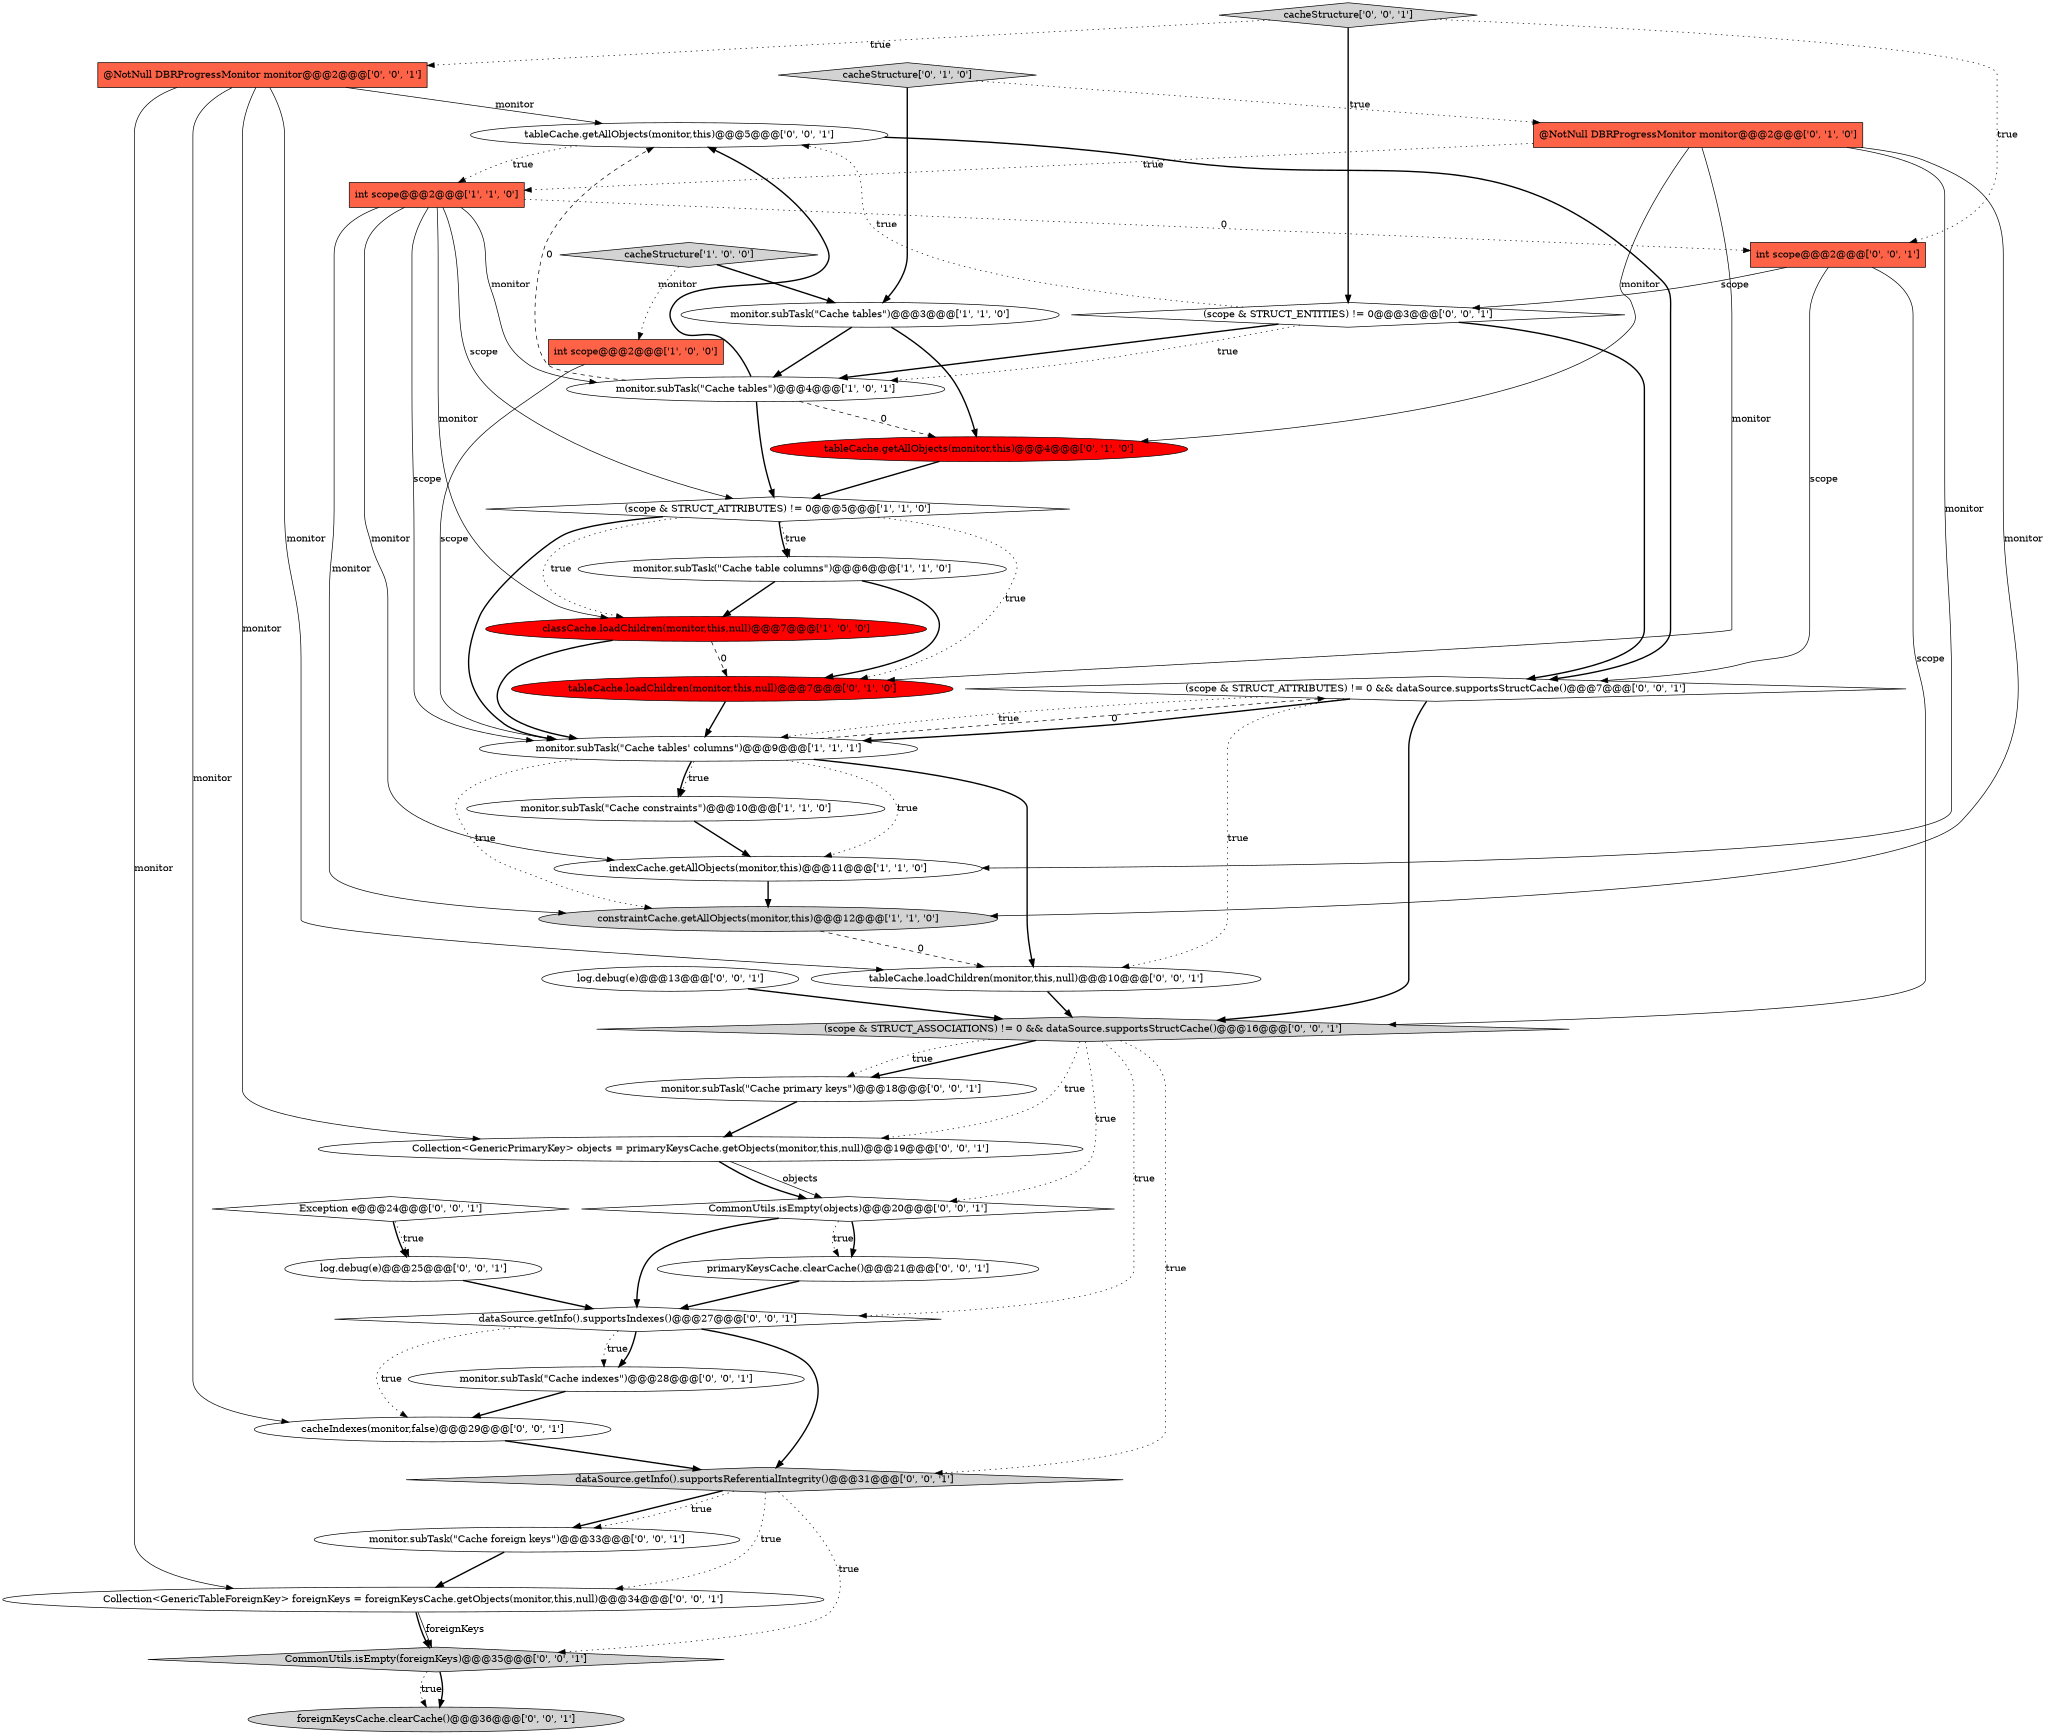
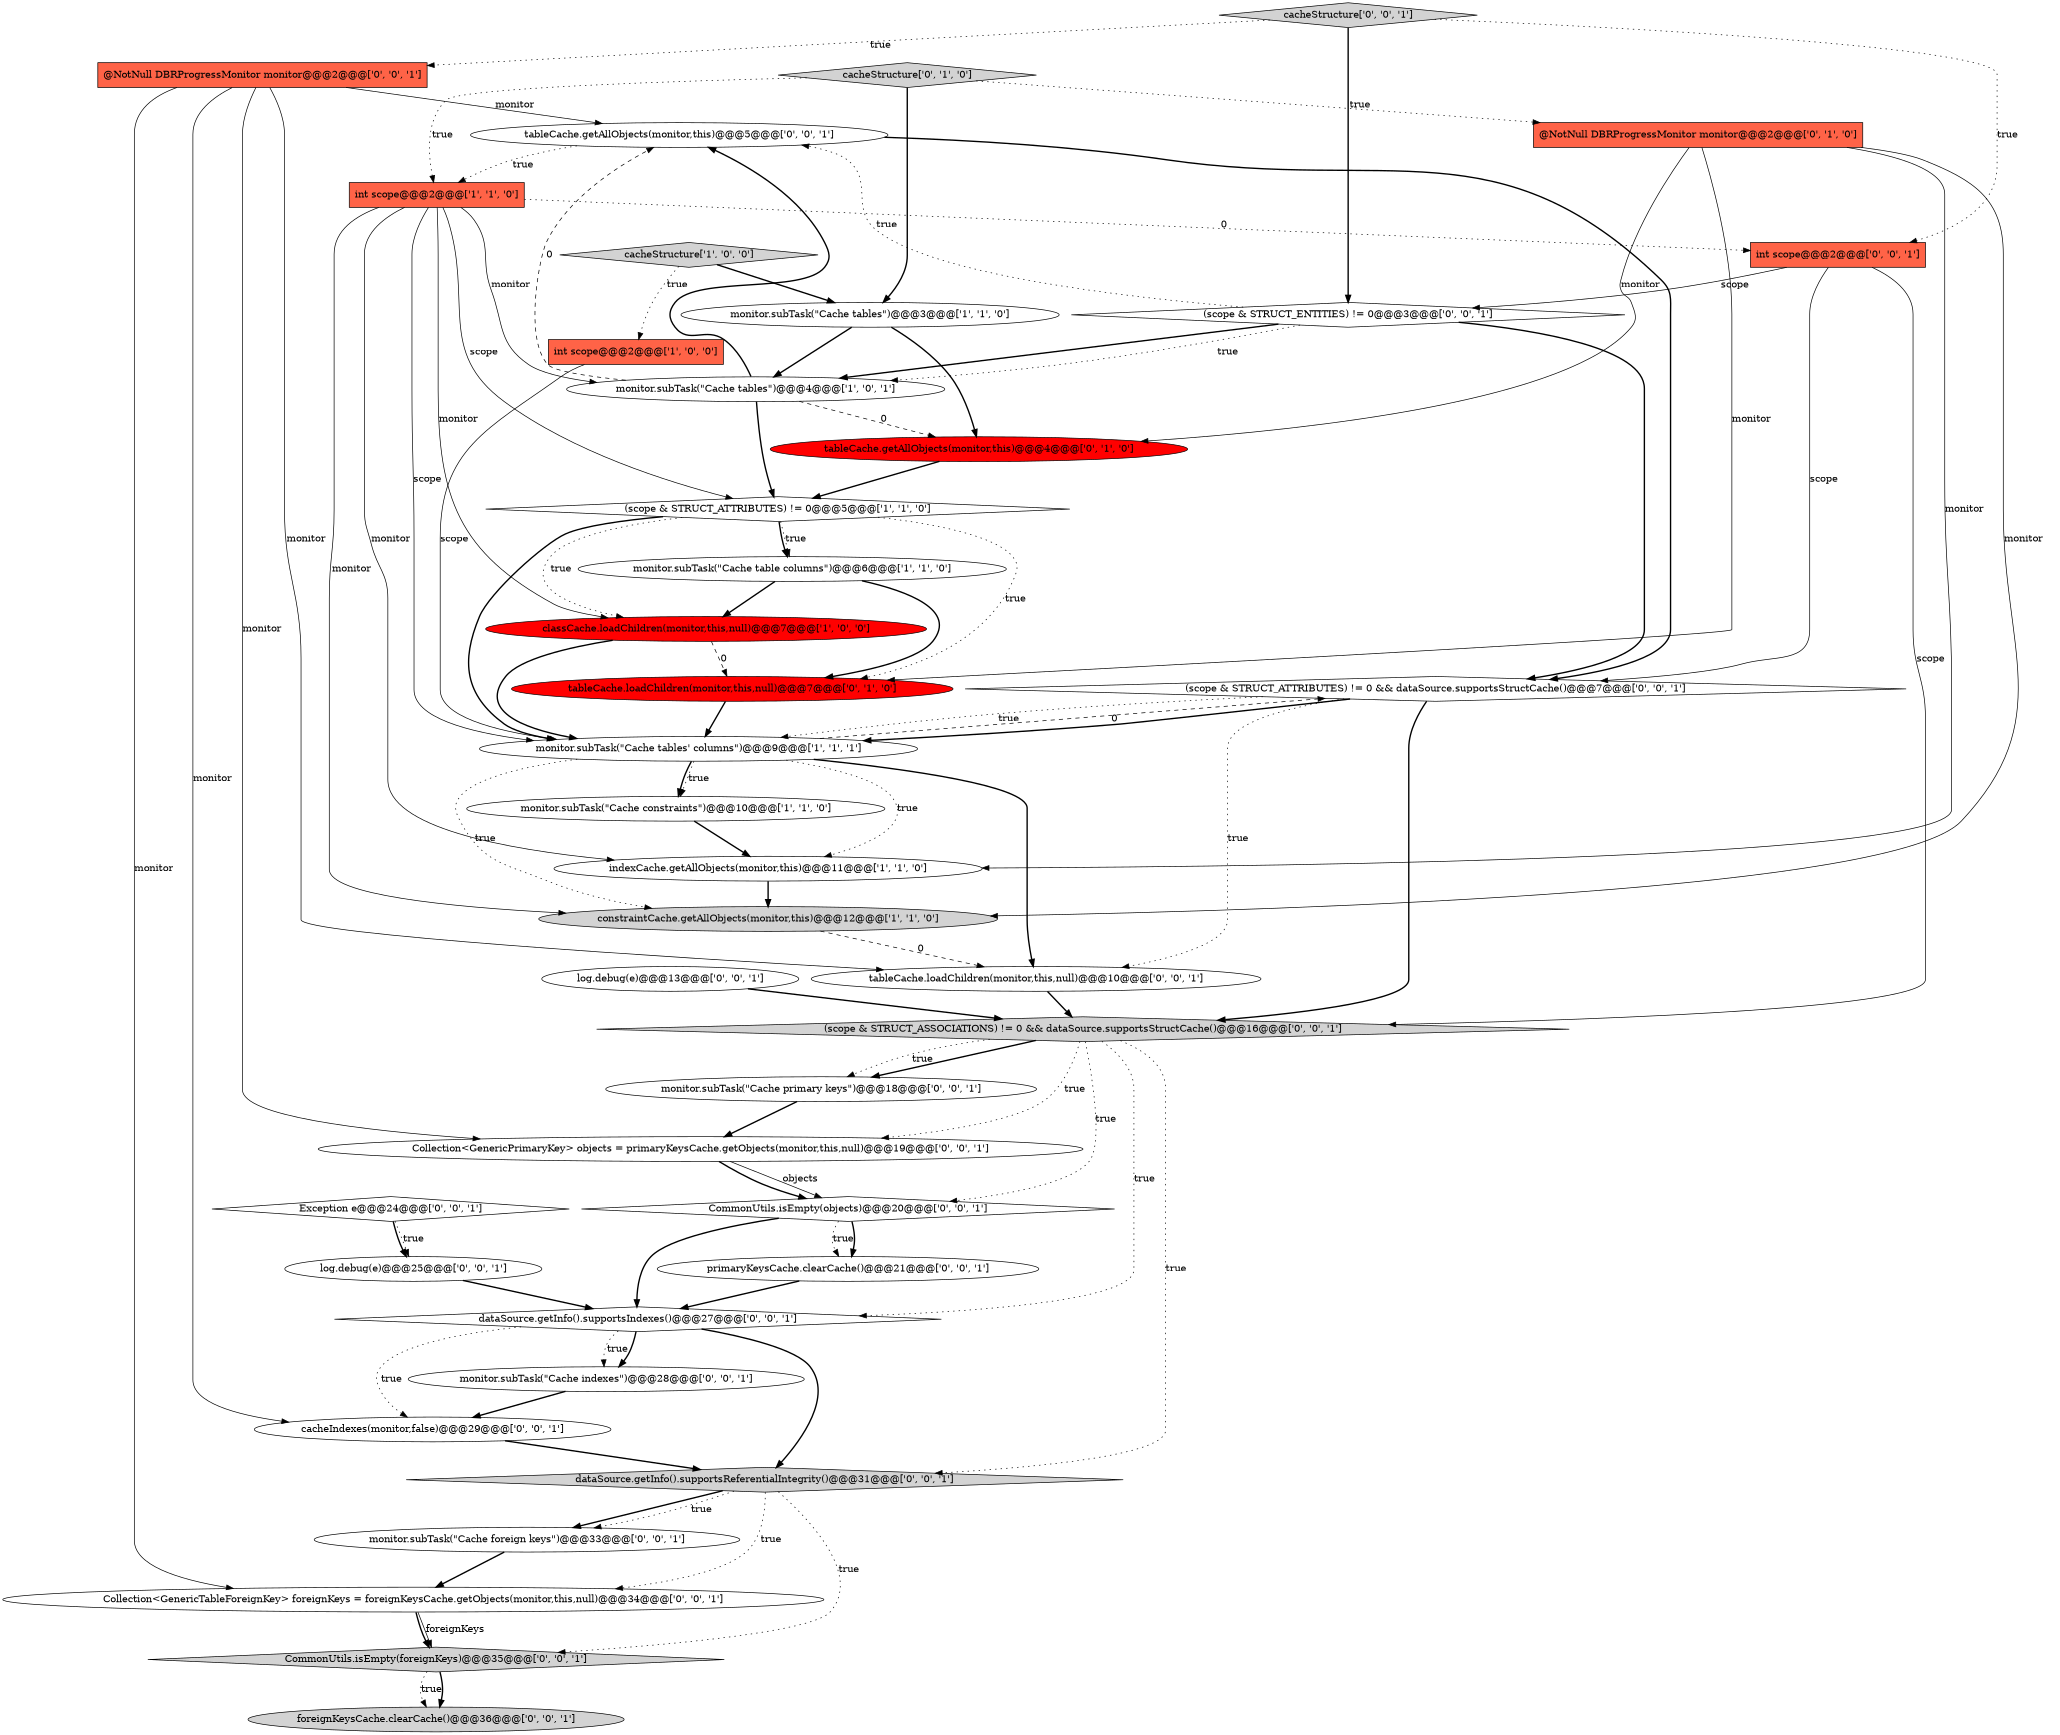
edge "@NotNull DBRProgressMonitor monitor@@@2@@@['0', '1', '0']" -> "int scope@@@2@@@['1', '1', '0']": now "cacheStructure['0', '1', '0']" -> "int scope@@@2@@@['1', '1', '0']"
edge "cacheStructure['1', '0', '0']" -> "int scope@@@2@@@['1', '0', '0']": label "monitor" -> "true"
